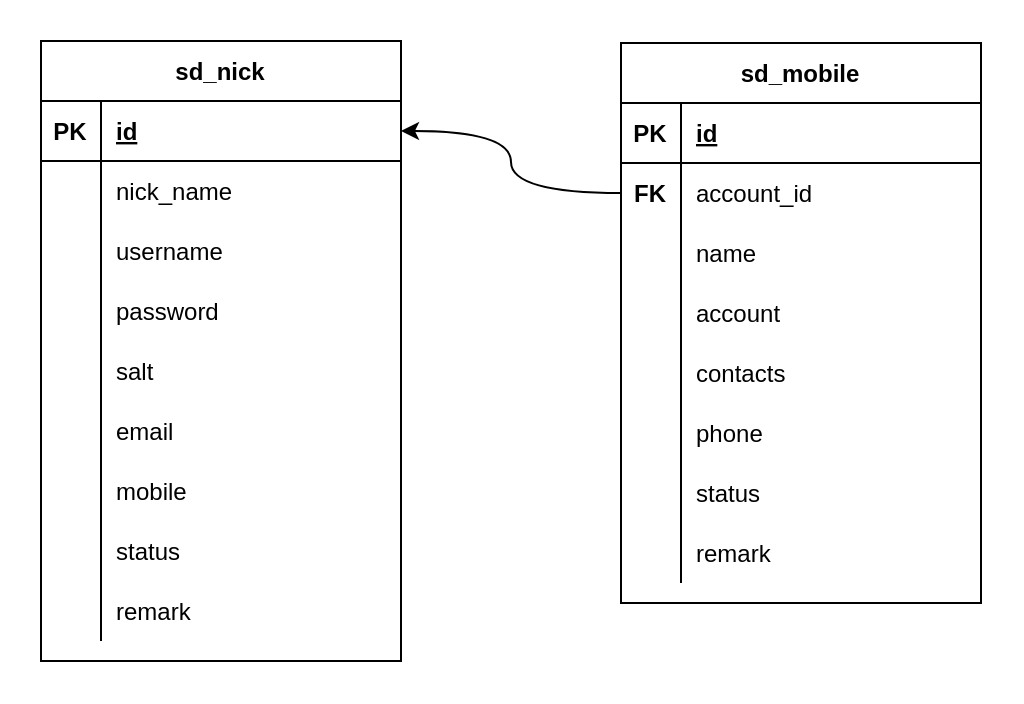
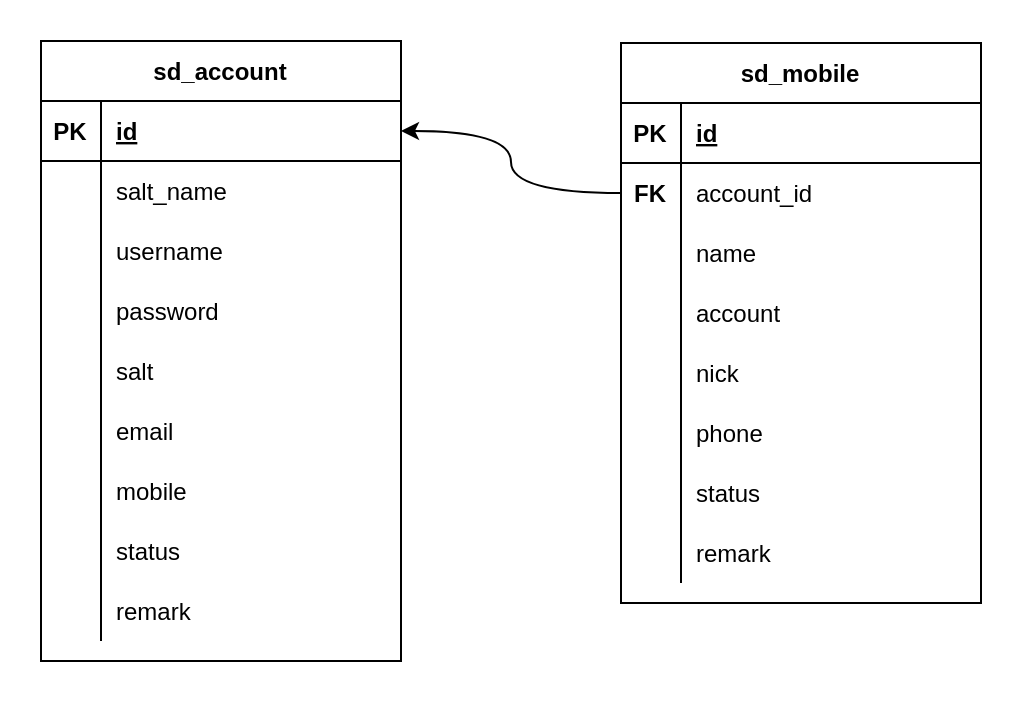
node "sd_nick": label "sd_nick" -> "sd_account"
node "nick_name": label "nick_name" -> "salt_name"
node "contacts": label "contacts" -> "nick"
